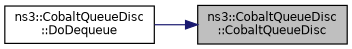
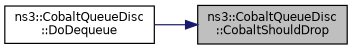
node "ns3::CobaltQueueDisc ::CobaltQueueDisc": label "ns3::CobaltQueueDisc ::CobaltQueueDisc" -> "ns3::CobaltQueueDisc ::CobaltShouldDrop"
